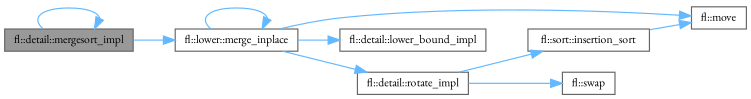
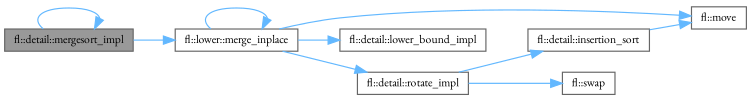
node "fl::sort::insertion_sort": label "fl::sort::insertion_sort" -> "fl::detail::insertion_sort"
